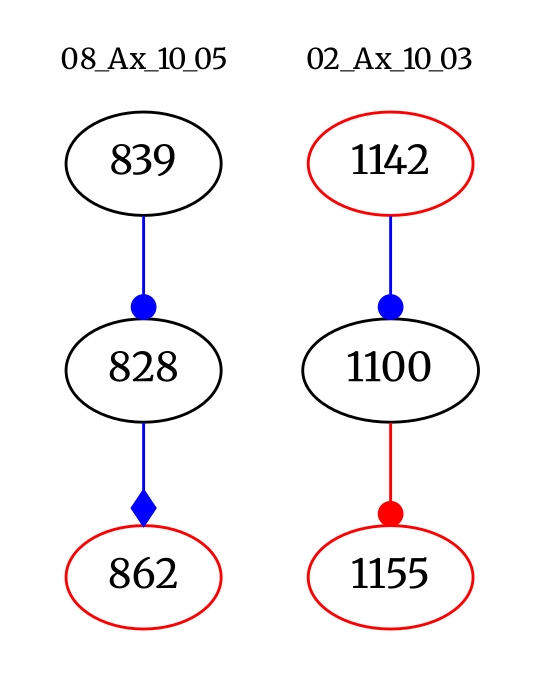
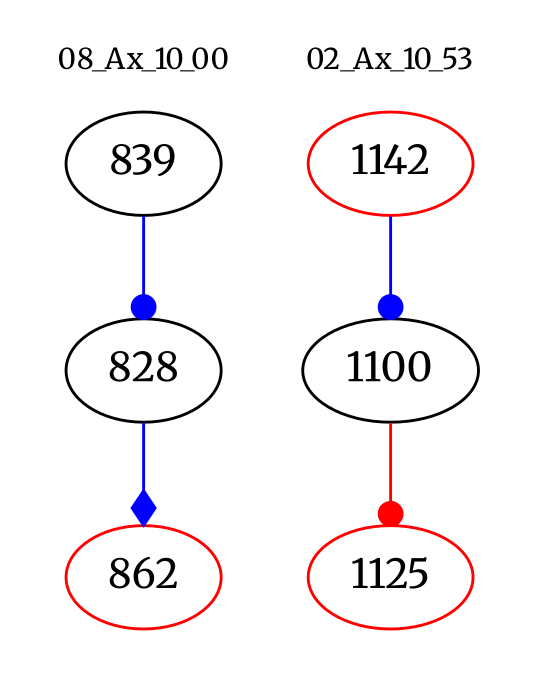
cluster "08_Ax_10_05": label "08_Ax_10_05" -> "08_Ax_10_00"
cluster "02_Ax_10_03": label "02_Ax_10_03" -> "02_Ax_10_53"
node "1155": label "1155" -> "1125"
